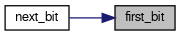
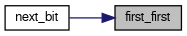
node "first_bit": label "first_bit" -> "first_first"
